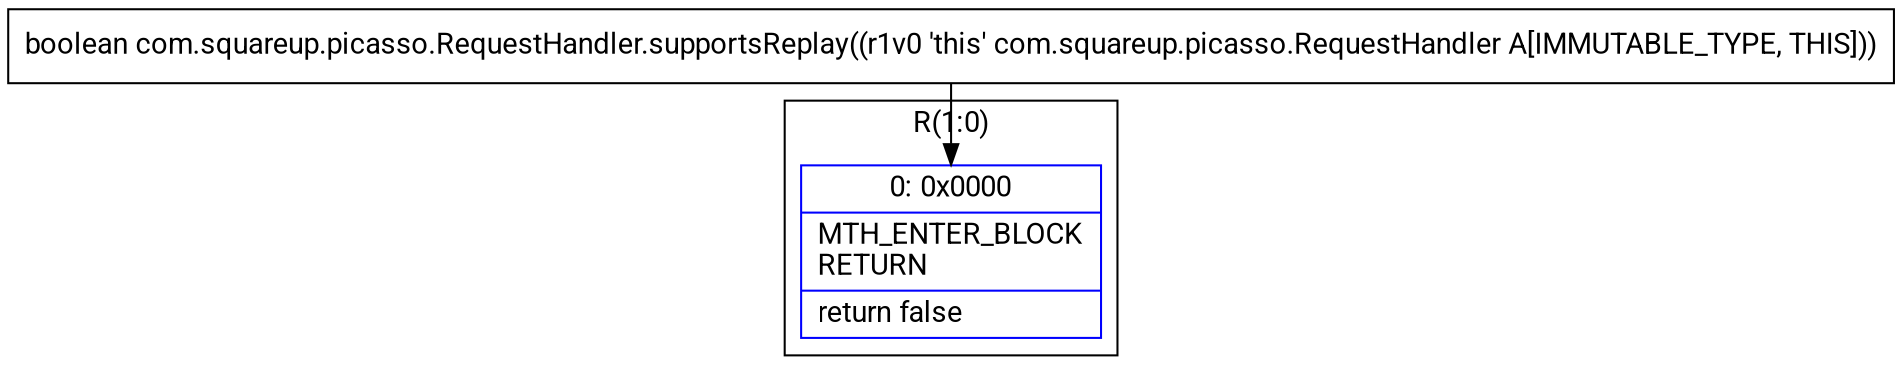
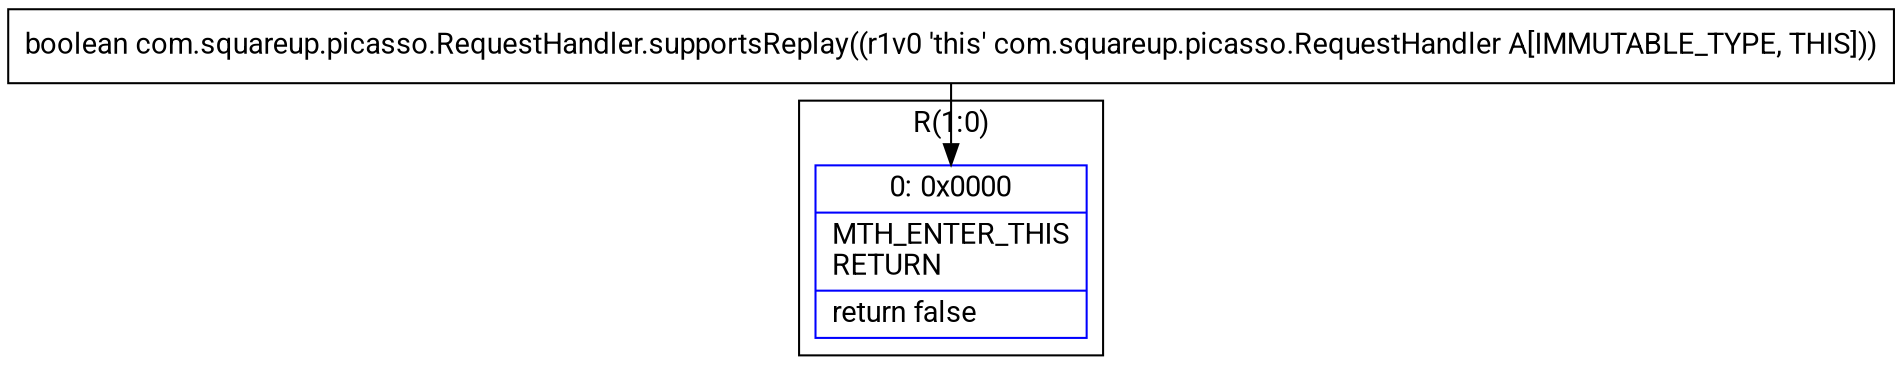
node "0: 0x0000": text "MTH_ENTER_BLOCK" -> "MTH_ENTER_THIS"
